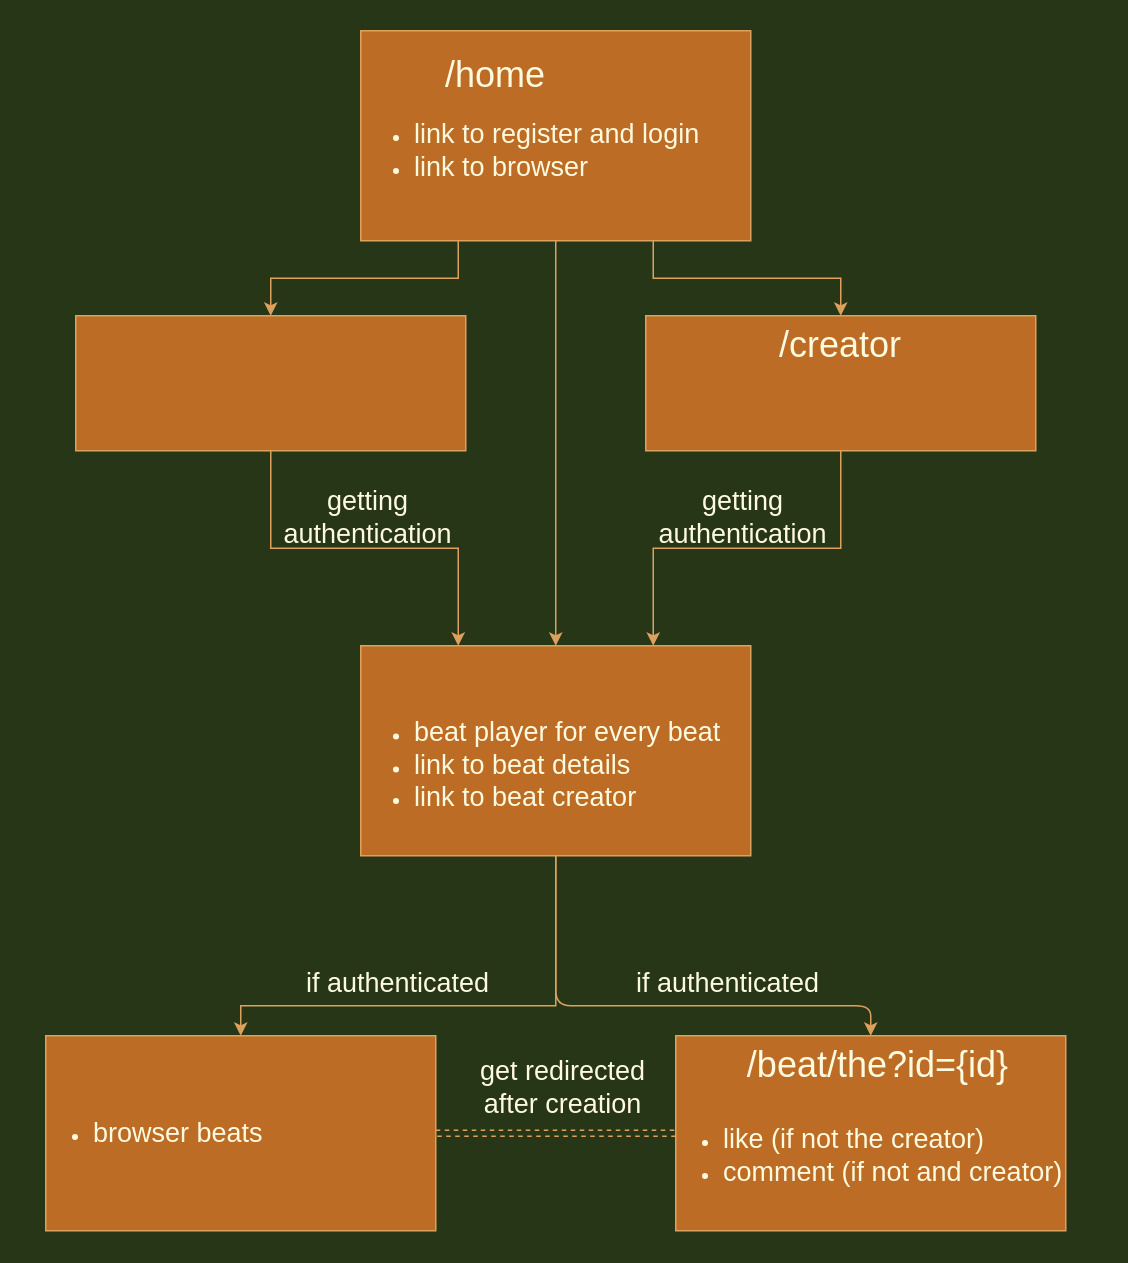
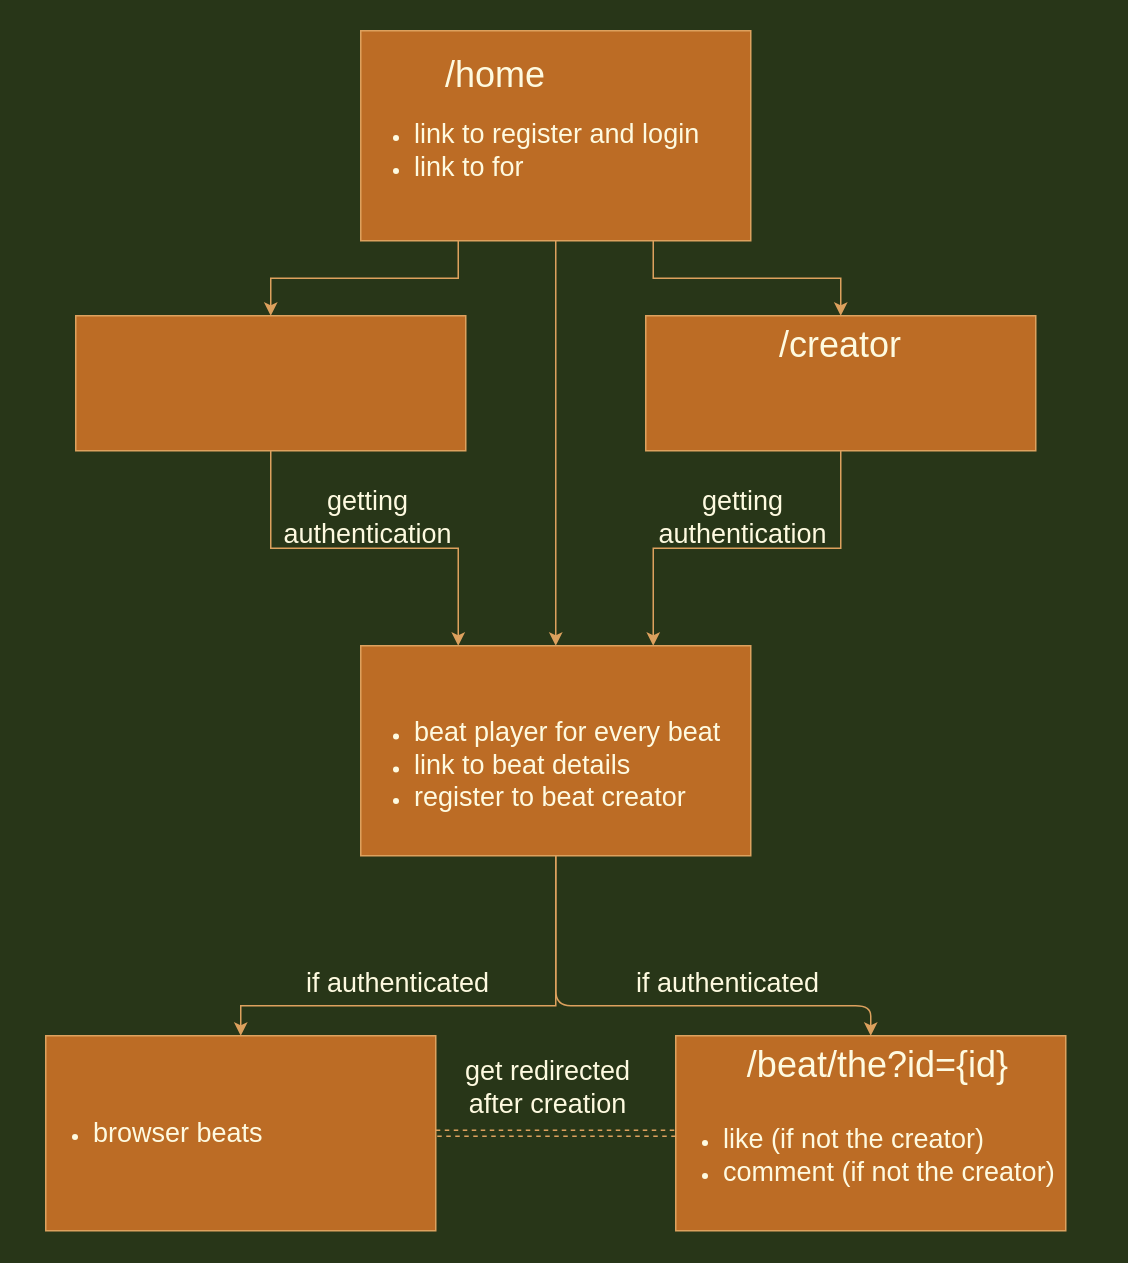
node "link to register and login link to browser": label "link to register and login link to browser" -> "link to register and login link to for"
node "beat player for every beat link to beat details link to beat creator": label "beat player for every beat link to beat details link to beat creator" -> "beat player for every beat link to beat details register to beat creator"
node "get redirected after creation": moved (563, 1088) -> (548, 1088)
node "like (if not the creator) comment (if not and creator)": label "like (if not the creator) comment (if not and creator)" -> "like (if not the creator) comment (if not the creator)"
